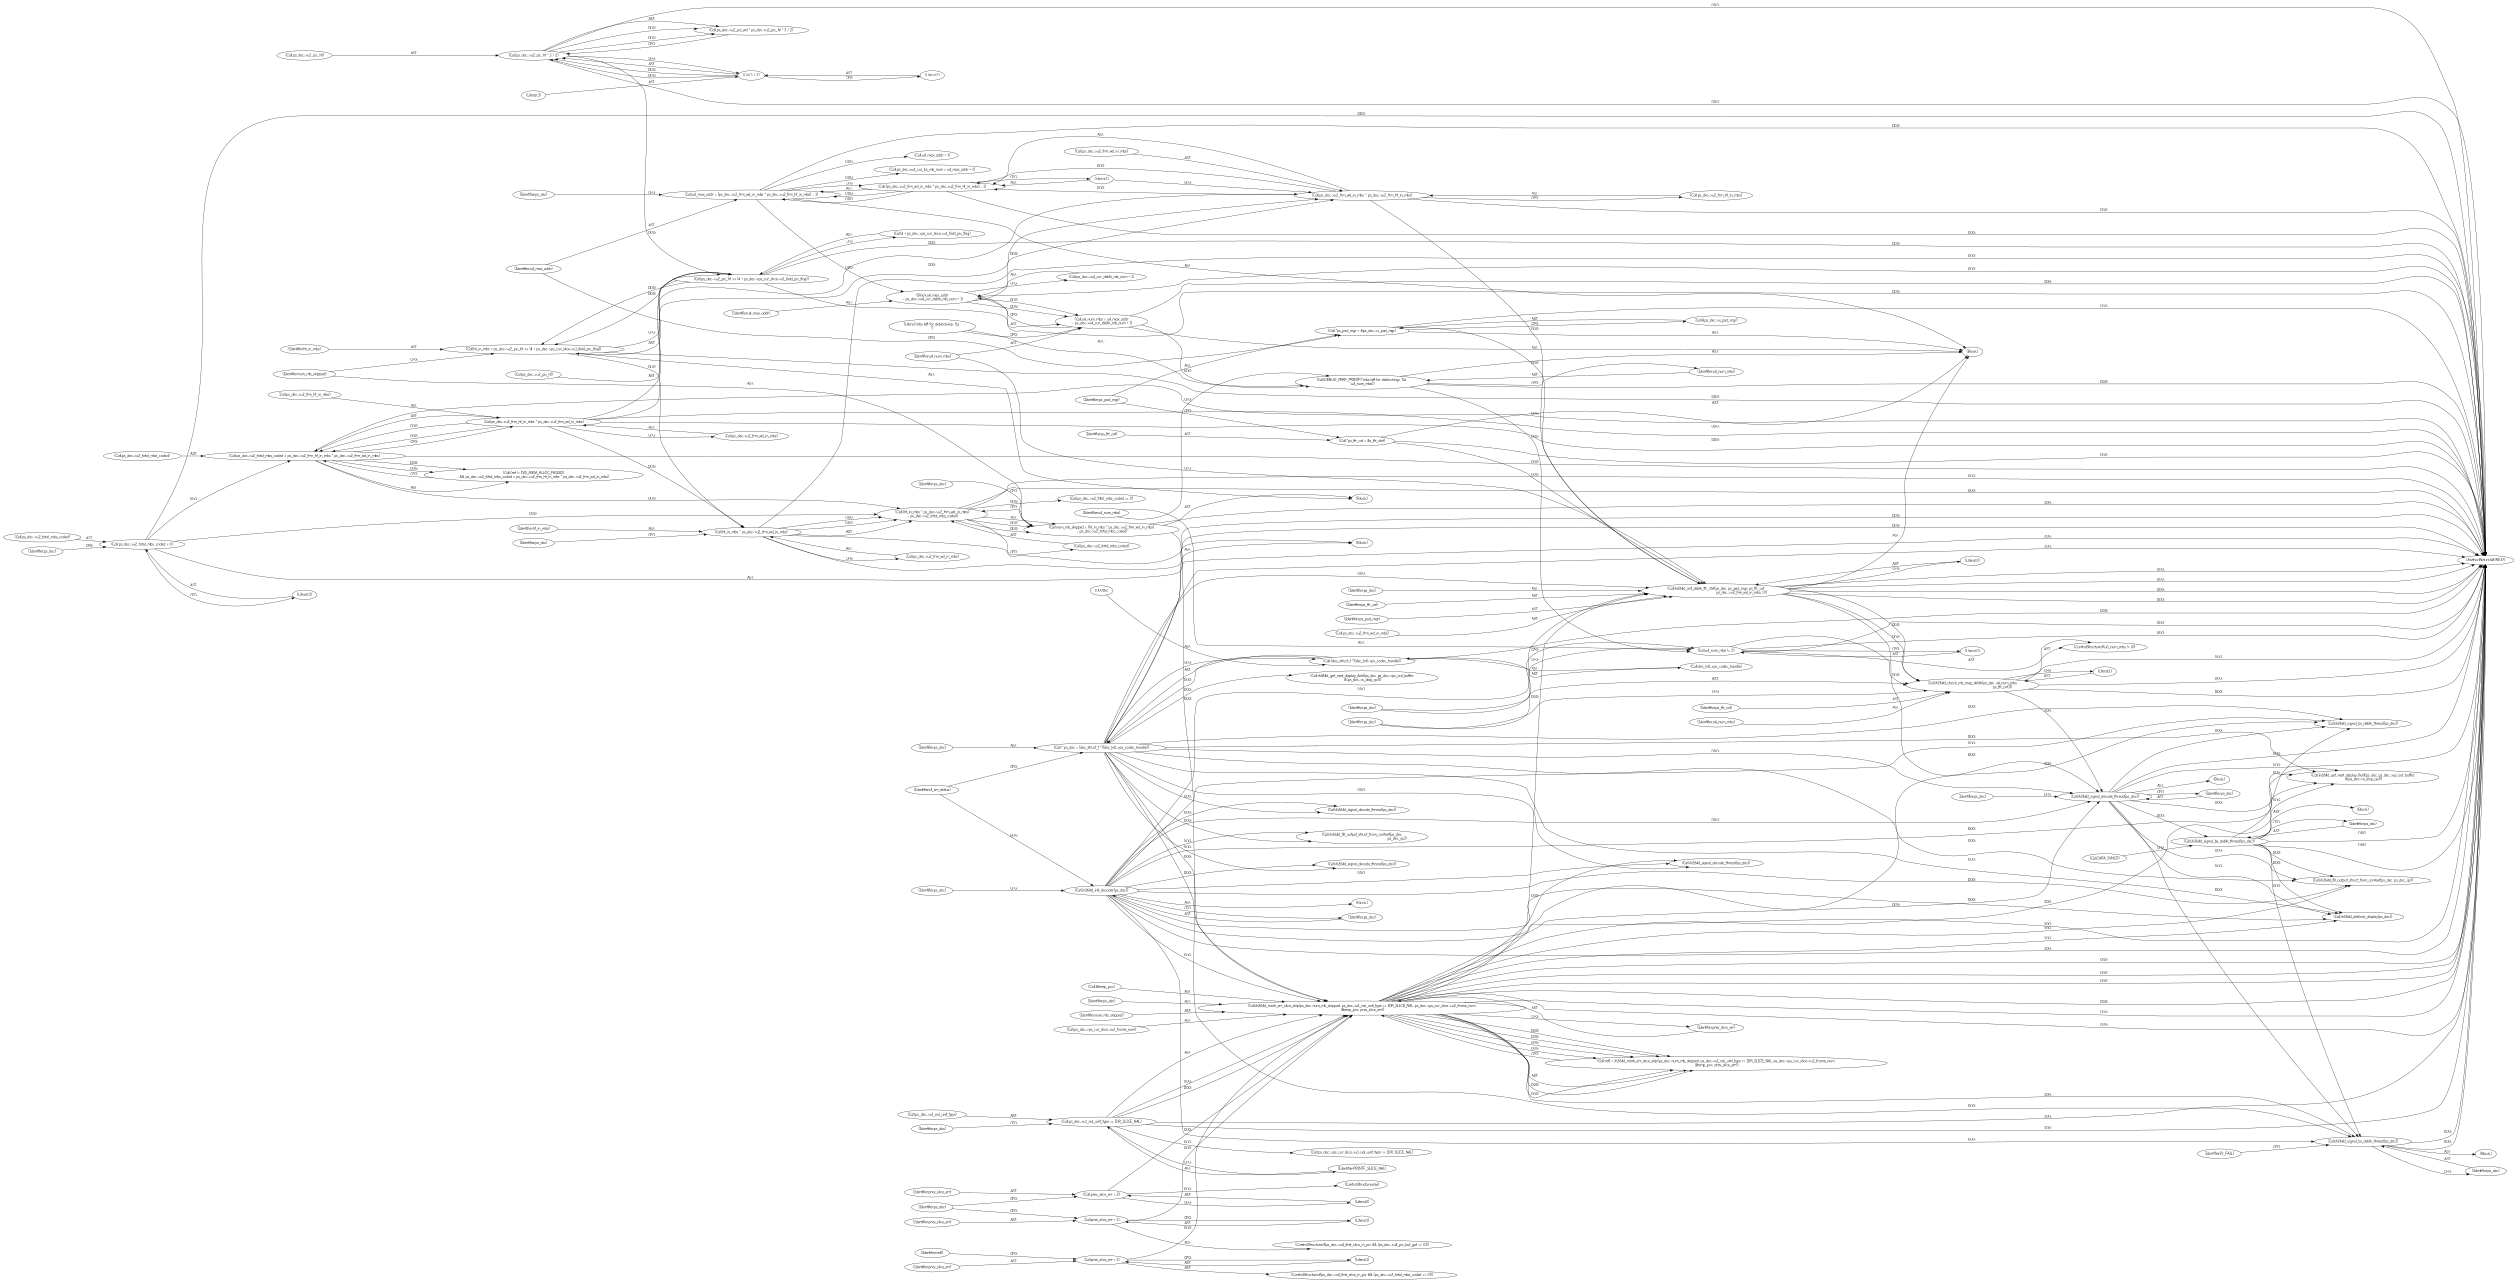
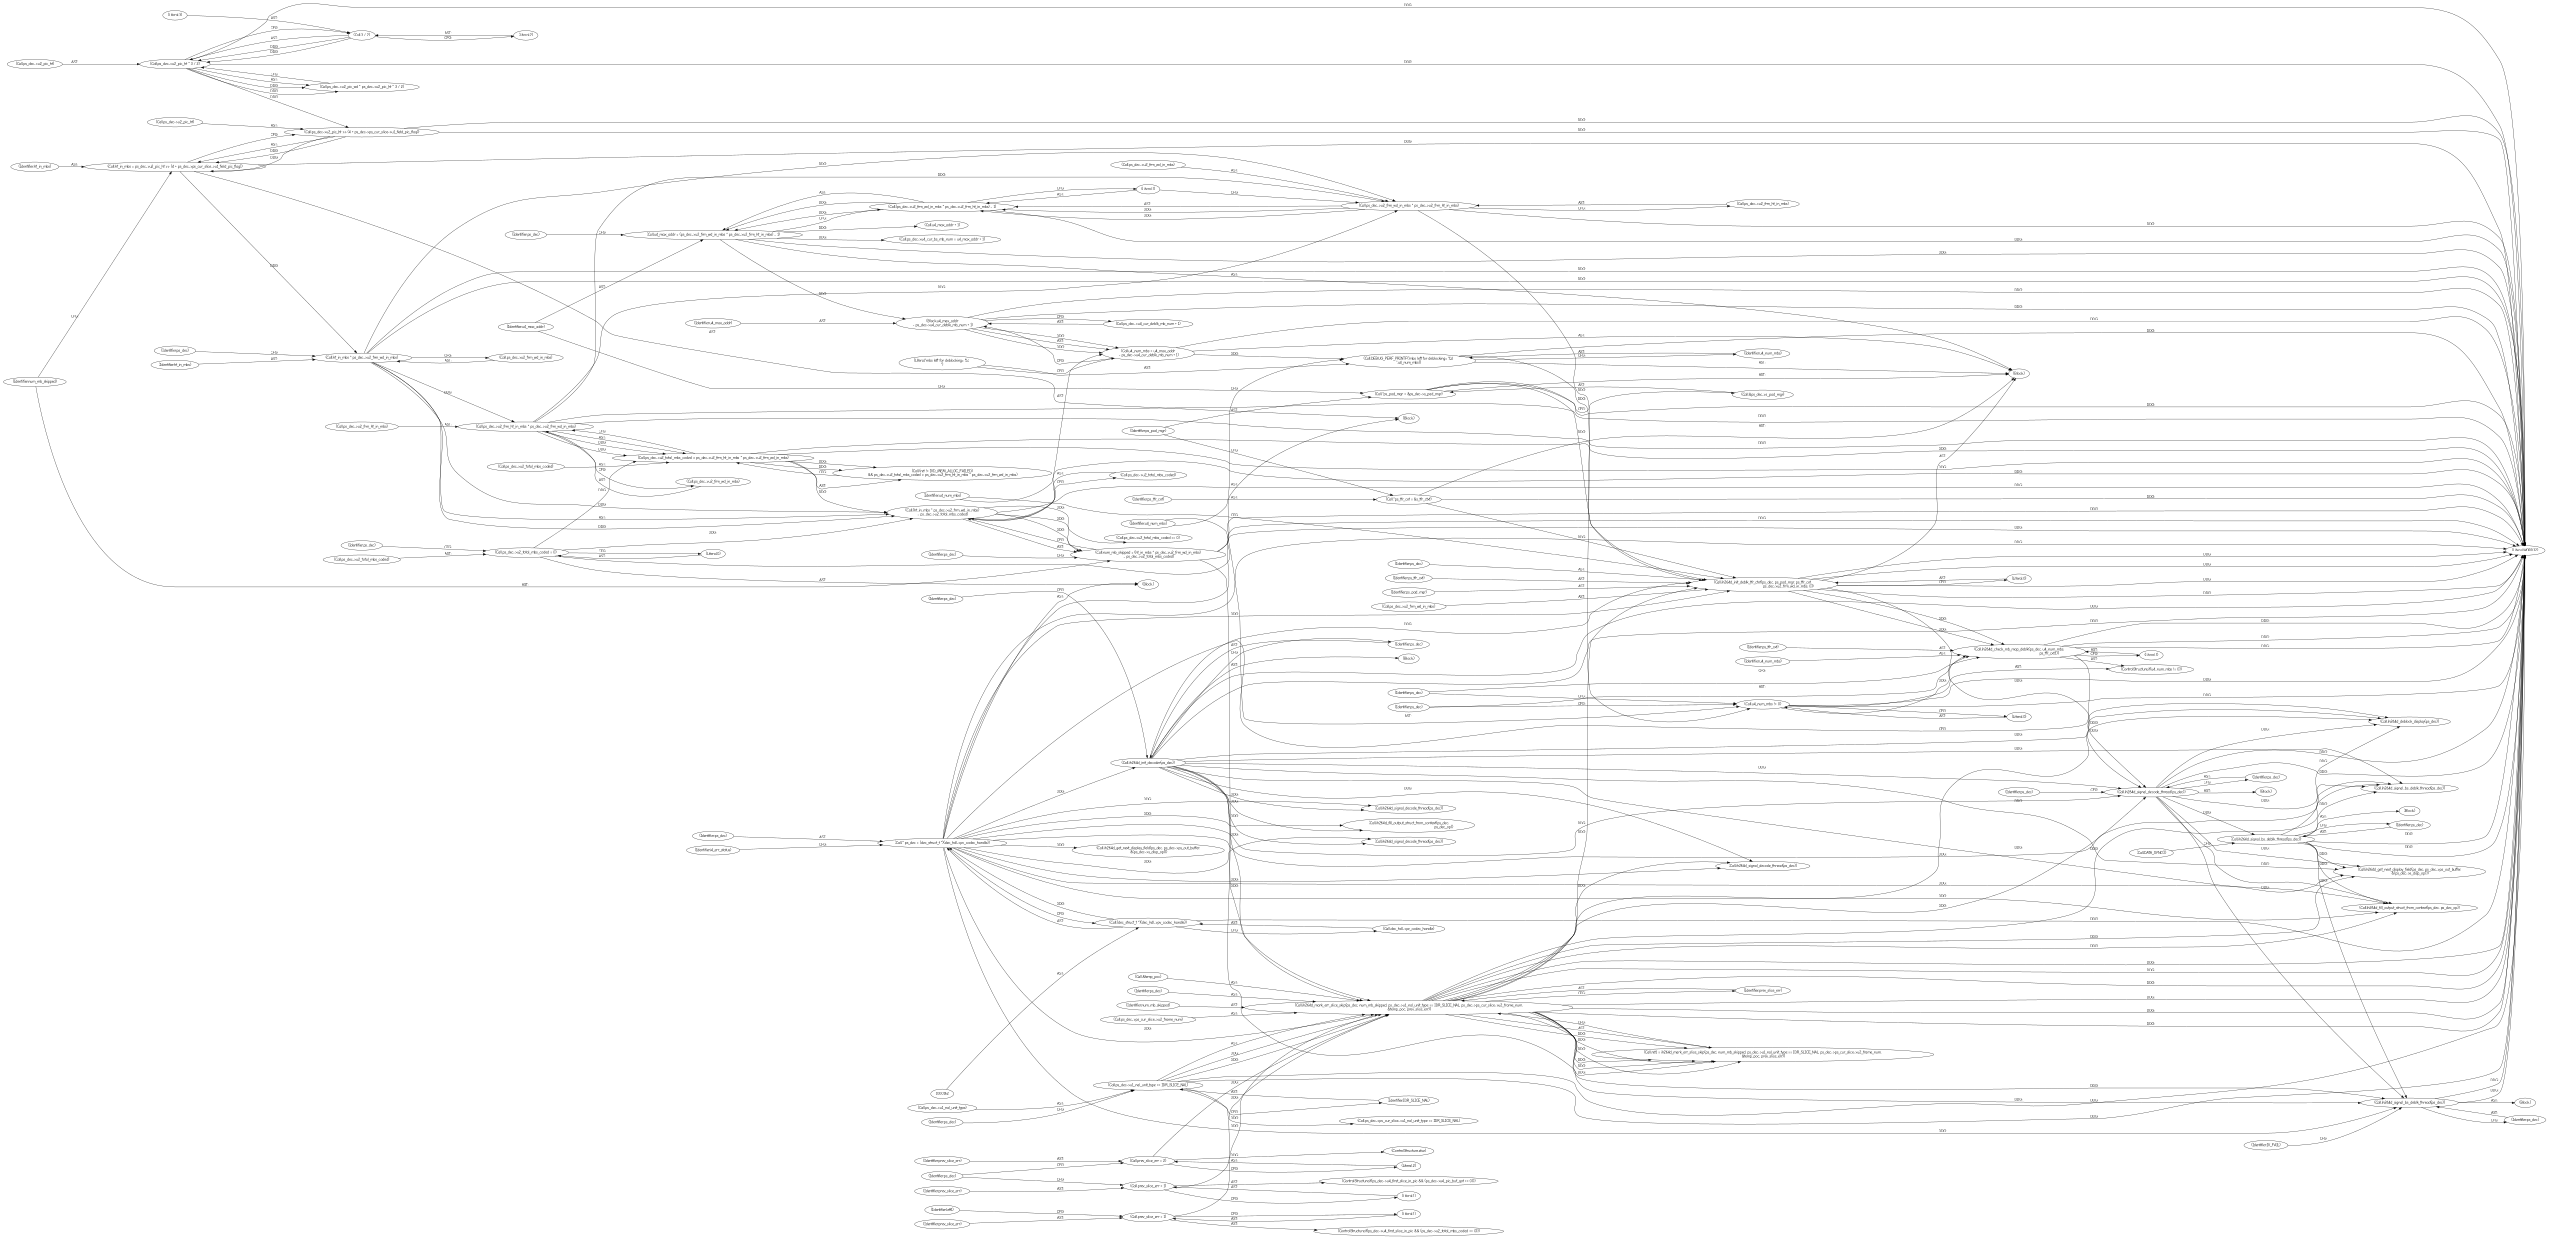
node "(Call,4 + ps_dec->ps_cur_slice->u1_field_pic_flag)": removed
edge "(Call,ps_dec->u2_frm_ht_in_mbs * ps_dec->u2_frm_wd_in_mbs)" -> "(Call,ht_in_mbs * ps_dec->u2_frm_wd_in_mbs)": reversed
node "(MethodReturn,WORD32)": label "(MethodReturn,WORD32)" -> "(Literal,WORD32)"
node "(ControlStructure,if(u0_num_mbs != 0))": label "(ControlStructure,if(u0_num_mbs != 0))" -> "(ControlStructure,if(u4_num_mbs != 0))"
edge "(Call,(dec_struct_t *)(dec_hdl->pv_codec_handle))" -> "(Call,dec_hdl->pv_codec_handle)": label "AST: " -> "CFG: "
edge "(Identifier,i4_err_status)" -> "(Call,ih264d_init_decoder(ps_dec))": now "(Call,* ps_dec = (dec_struct_t *)(dec_hdl->pv_codec_handle))" -> "(Call,ih264d_init_decoder(ps_dec))"
edge "(Call,* ps_dec = (dec_struct_t *)(dec_hdl->pv_codec_handle))" -> "(Call,ih264d_deblock_display(ps_dec))": label "DDG: " -> "CFG: "
node "(Identifier,PRINTF_SLICE_NAL)": label "(Identifier,PRINTF_SLICE_NAL)" -> "(Identifier,IDR_SLICE_NAL)"
node "(Identifier,ret1)": label "(Identifier,ret1)" -> "(Identifier,left1)"
